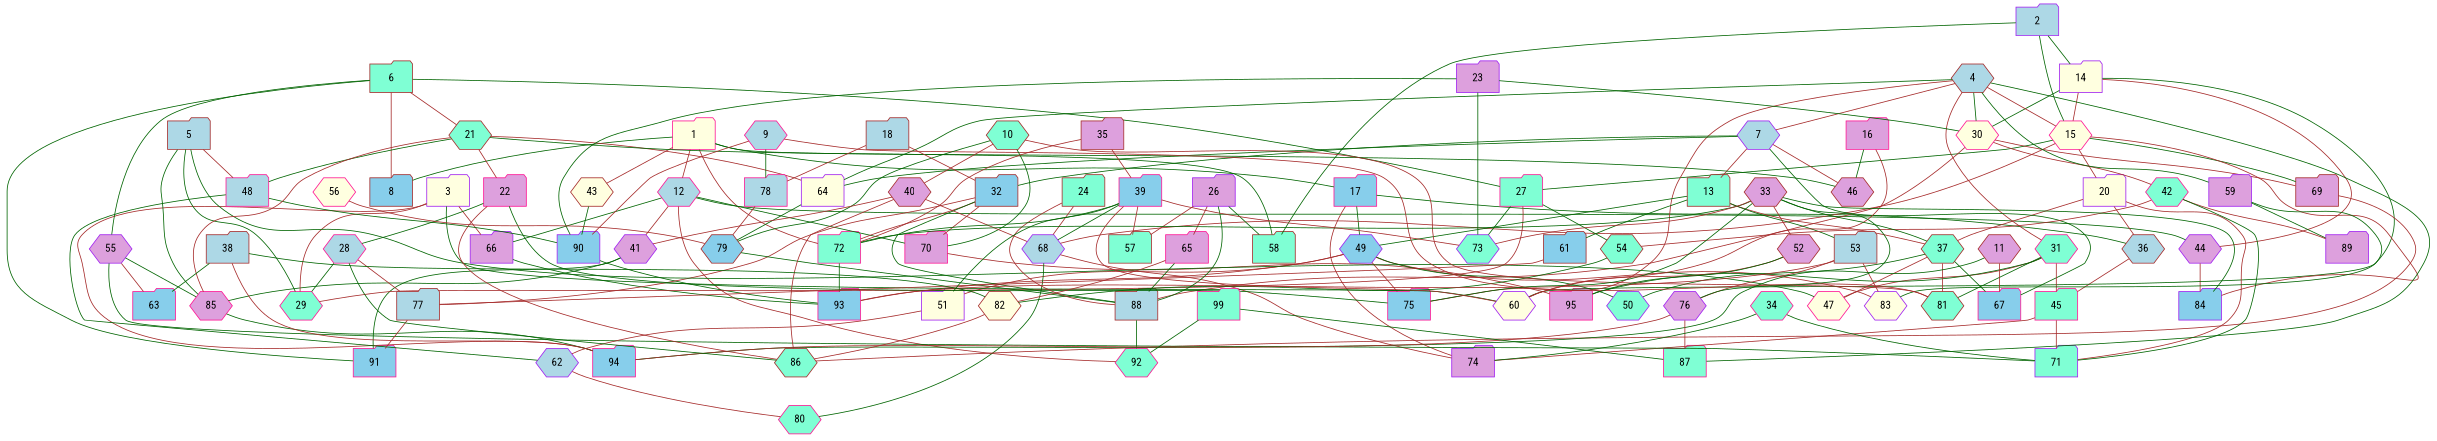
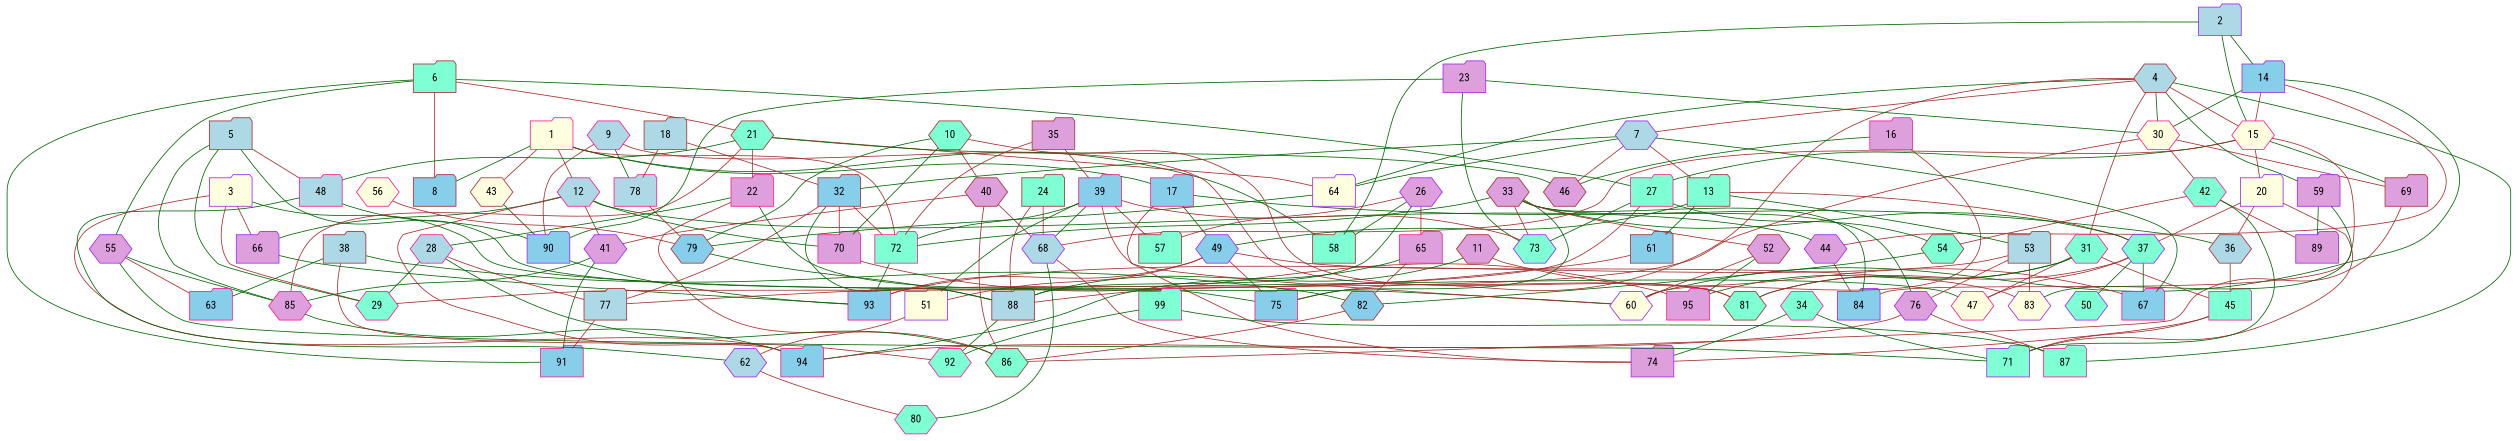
node "14": fillcolor lightyellow -> skyblue
node "26": shape folder -> hexagon
node "37": color brown -> purple
edge "49" -- "50": removed
node "82": fillcolor lightyellow -> skyblue
